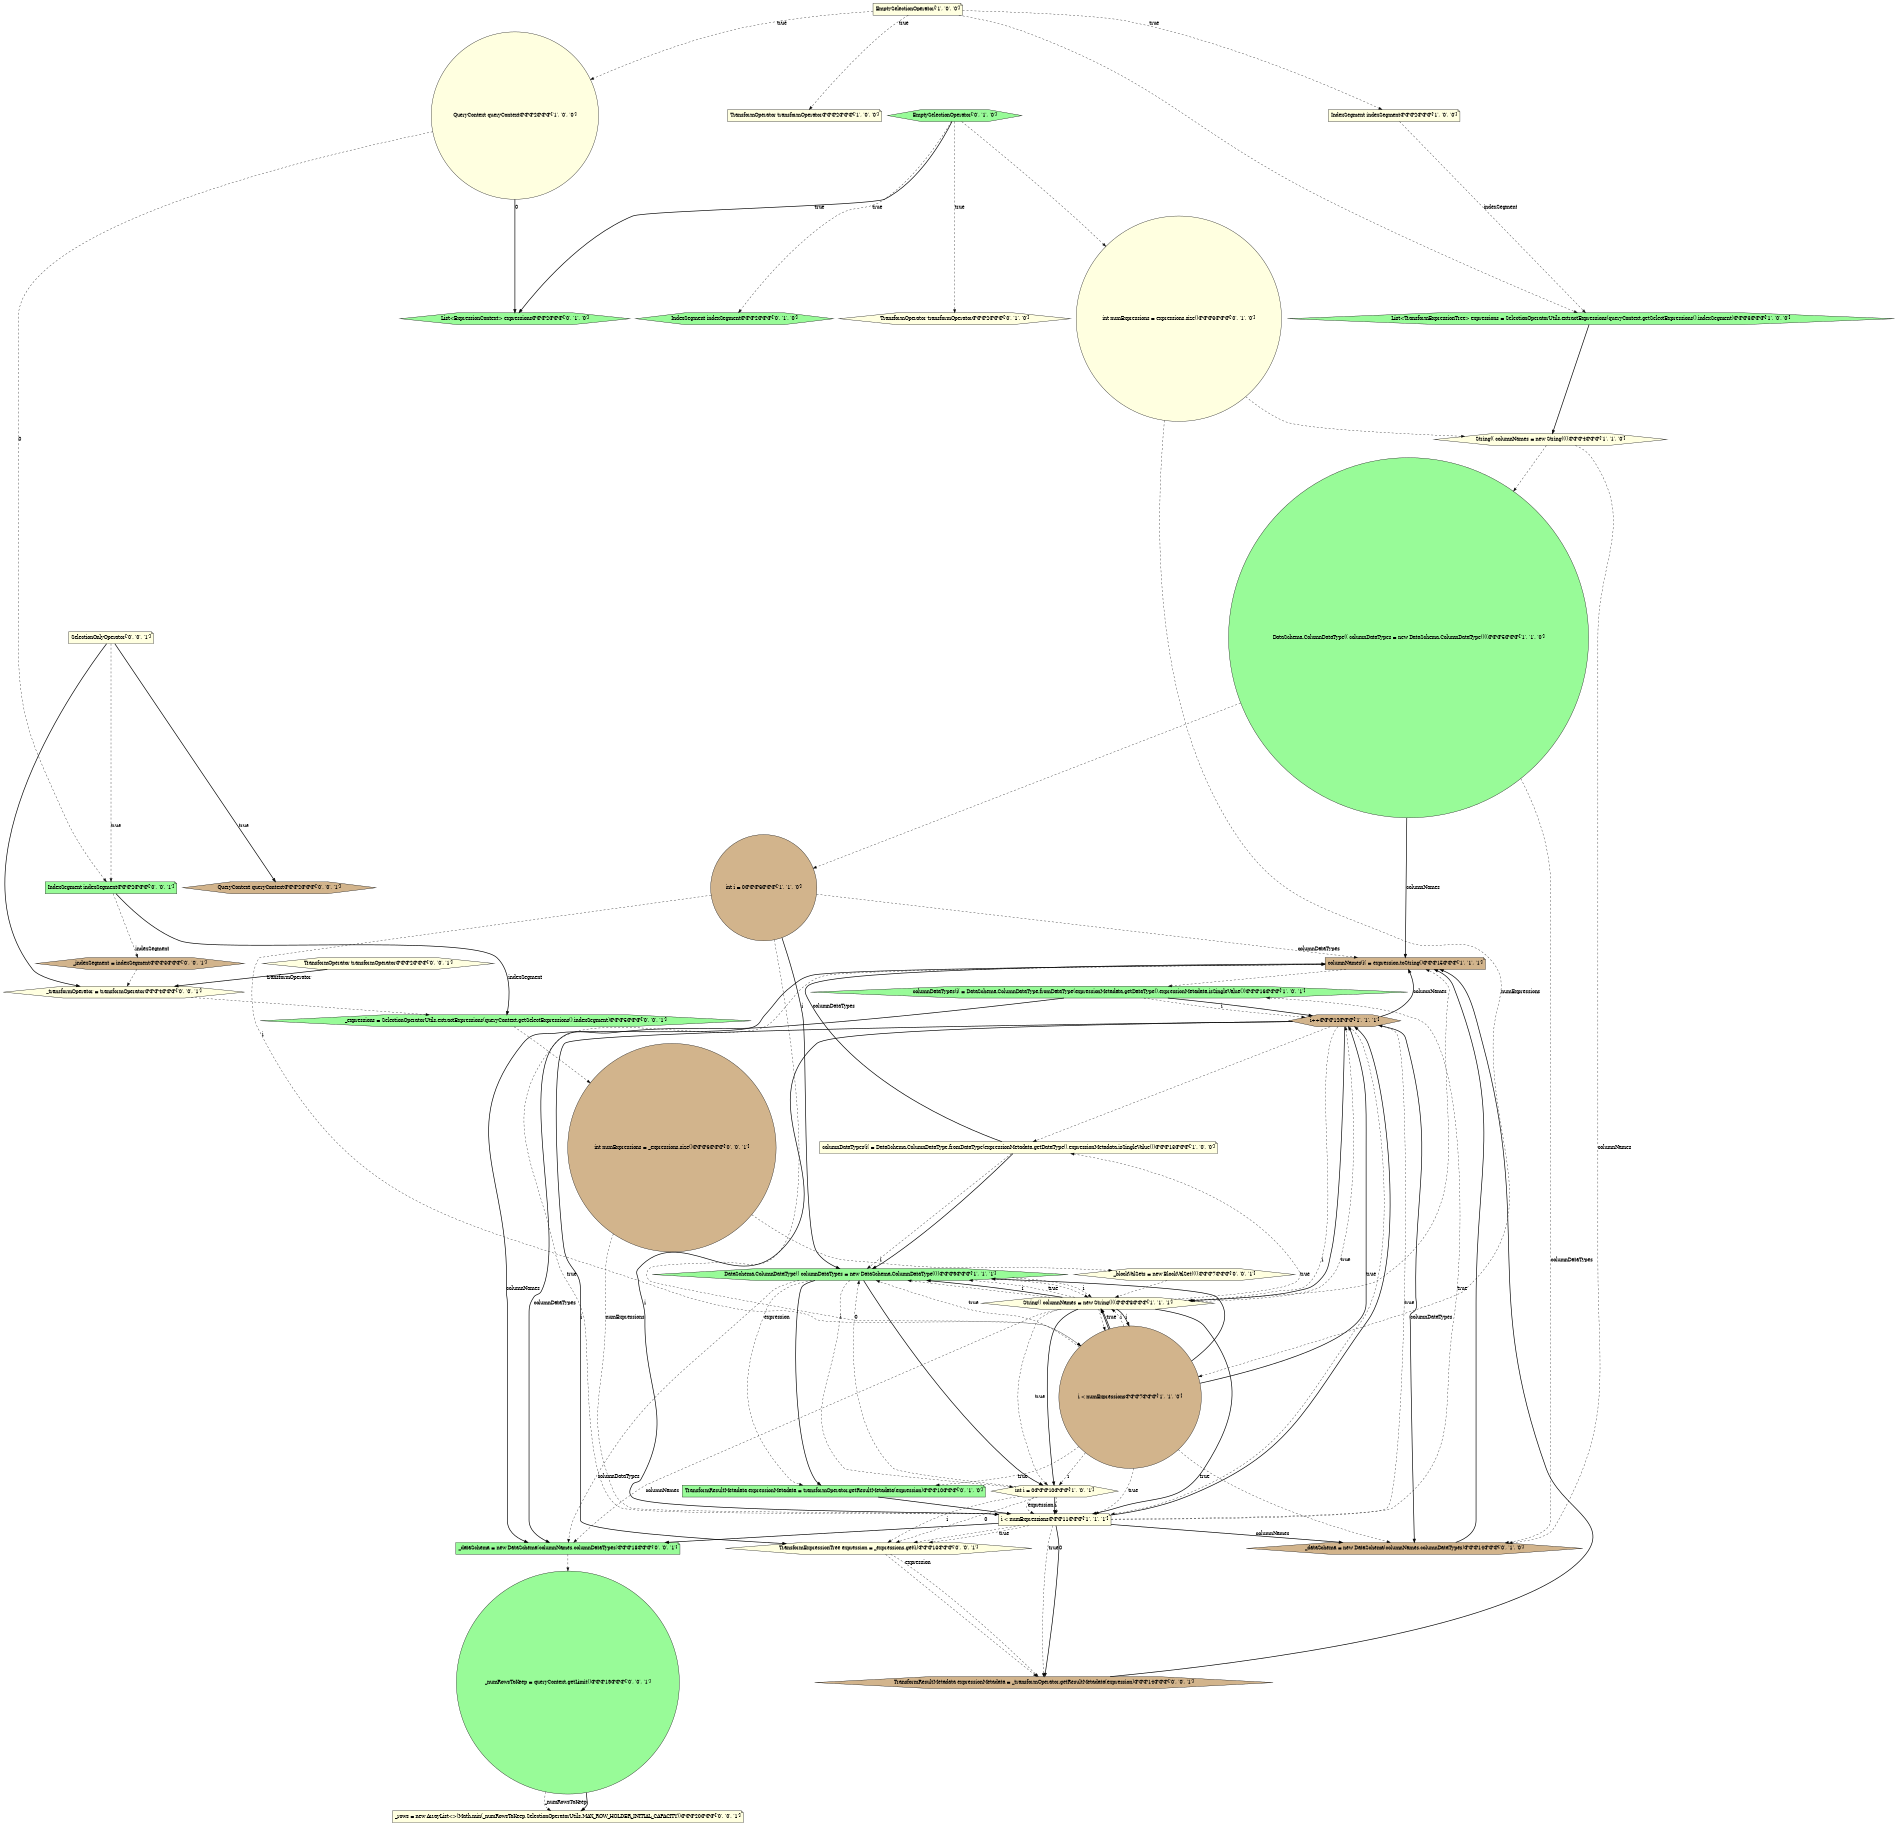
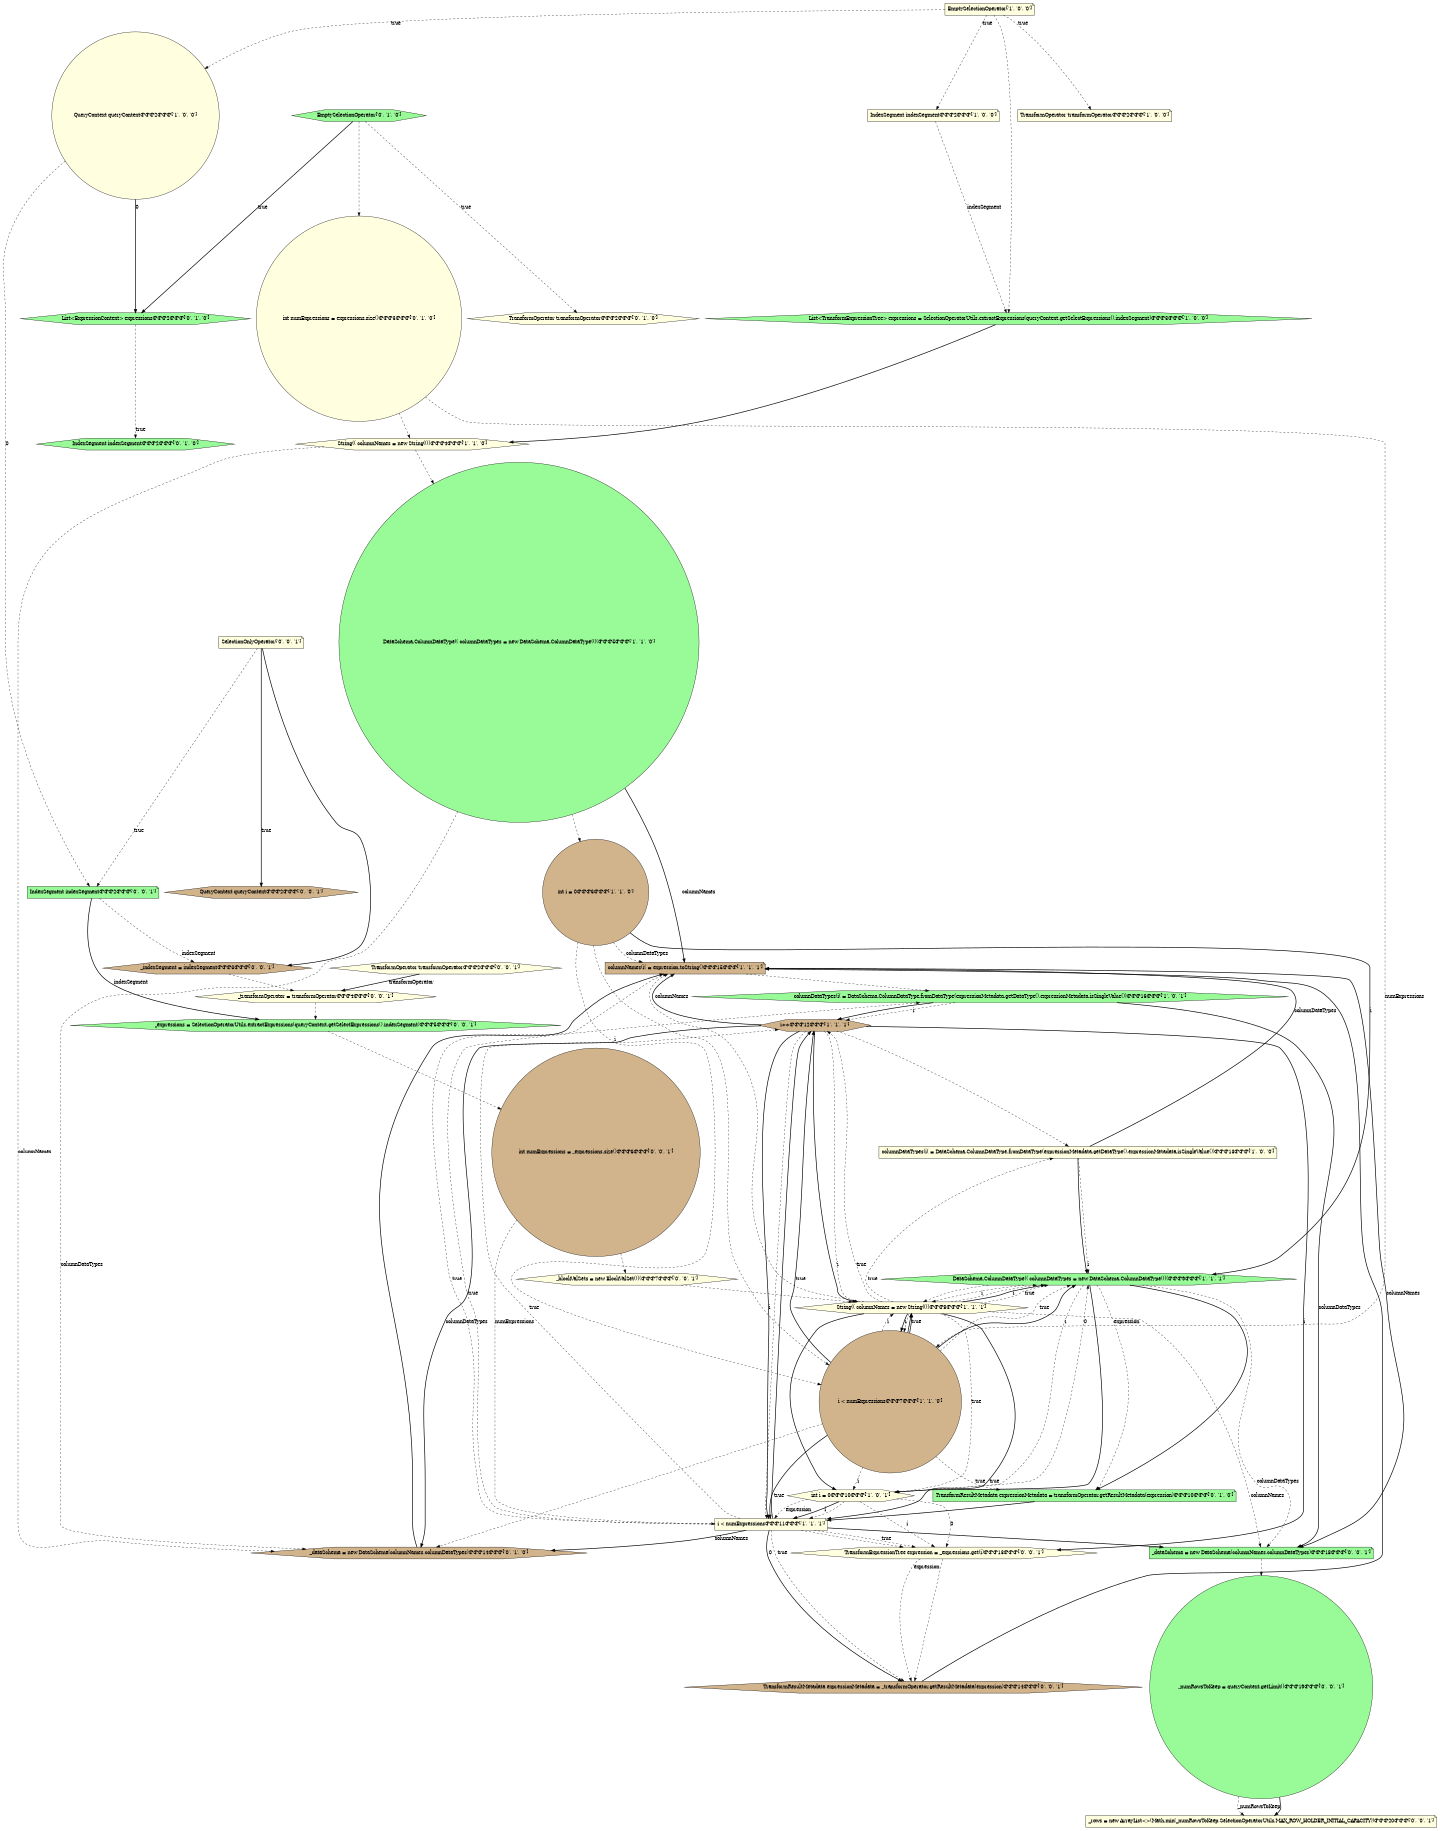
edge "EmptySelectionOperator['0', '1', '0']" -> "IndexSegment indexSegment@@@2@@@['0', '1', '0']": now "List<ExpressionContext> expressions@@@2@@@['0', '1', '0']" -> "IndexSegment indexSegment@@@2@@@['0', '1', '0']"
edge "SelectionOnlyOperator['0', '0', '1']" -> "_transformOperator = transformOperator@@@4@@@['0', '0', '1']": now "SelectionOnlyOperator['0', '0', '1']" -> "_indexSegment = indexSegment@@@3@@@['0', '0', '1']"
edge "i < numExpressions@@@7@@@['1', '1', '0']" -> "i < numExpressions@@@11@@@['1', '1', '1']": style dashed -> bold
